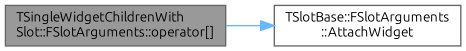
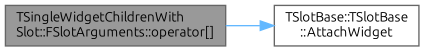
node "TSlotBase::FSlotArguments ::AttachWidget": label "TSlotBase::FSlotArguments ::AttachWidget" -> "TSlotBase::TSlotBase ::AttachWidget"
